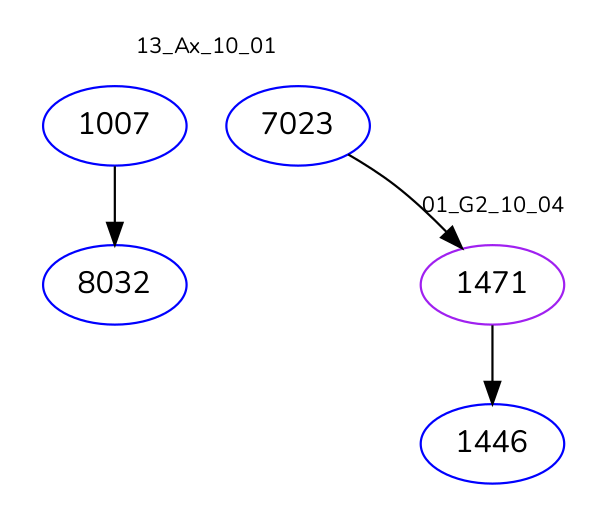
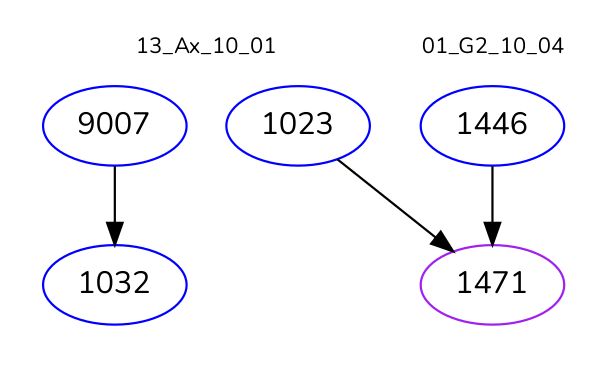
node "1007": label "1007" -> "9007"
node "7023": label "7023" -> "1023"
node "8032": label "8032" -> "1032"
edge "1471" -> "1446": reversed
